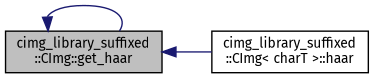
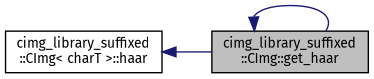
edge "cimg_library_suffixed ::CImg< charT >::haar" -> "cimg_library_suffixed ::CImg::get_haar": reversed
